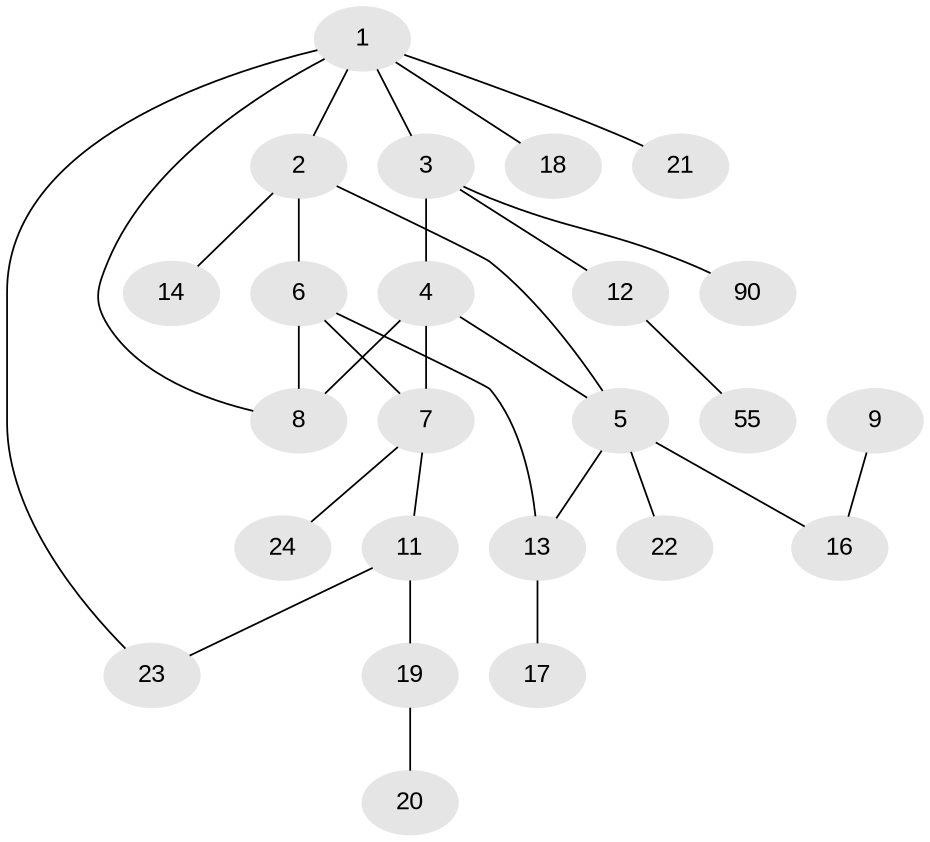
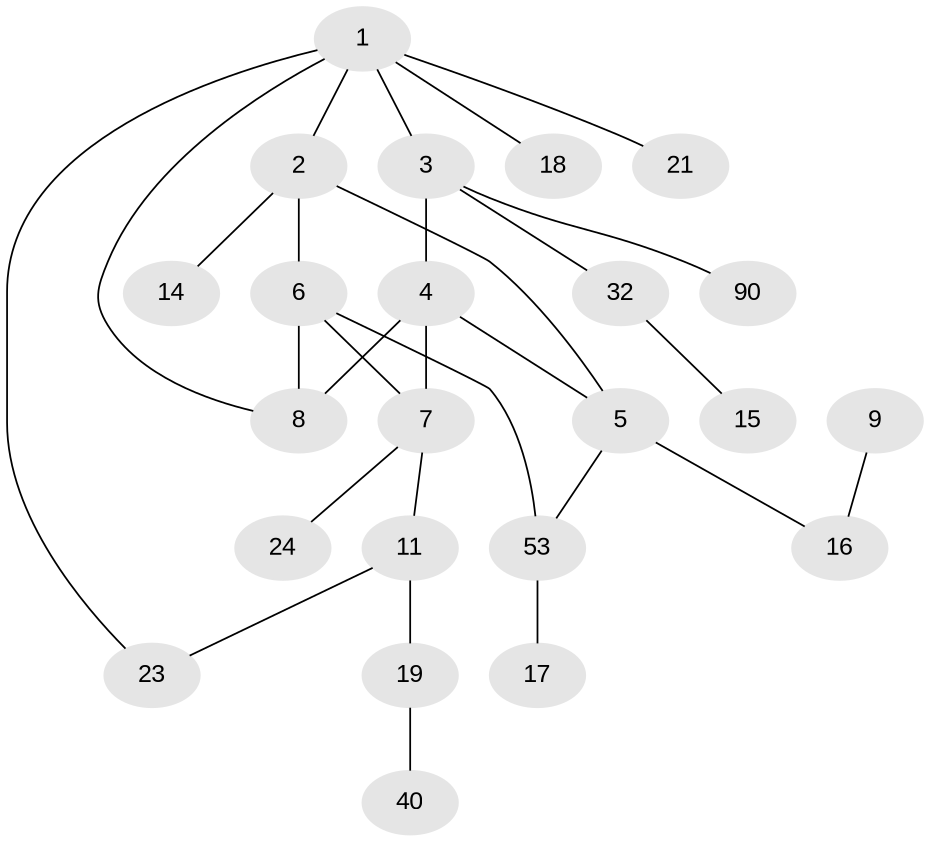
node "12": label "12" -> "32"
node "55": label "55" -> "15"
node "13": label "13" -> "53"
node "22": removed
node "20": label "20" -> "40"
